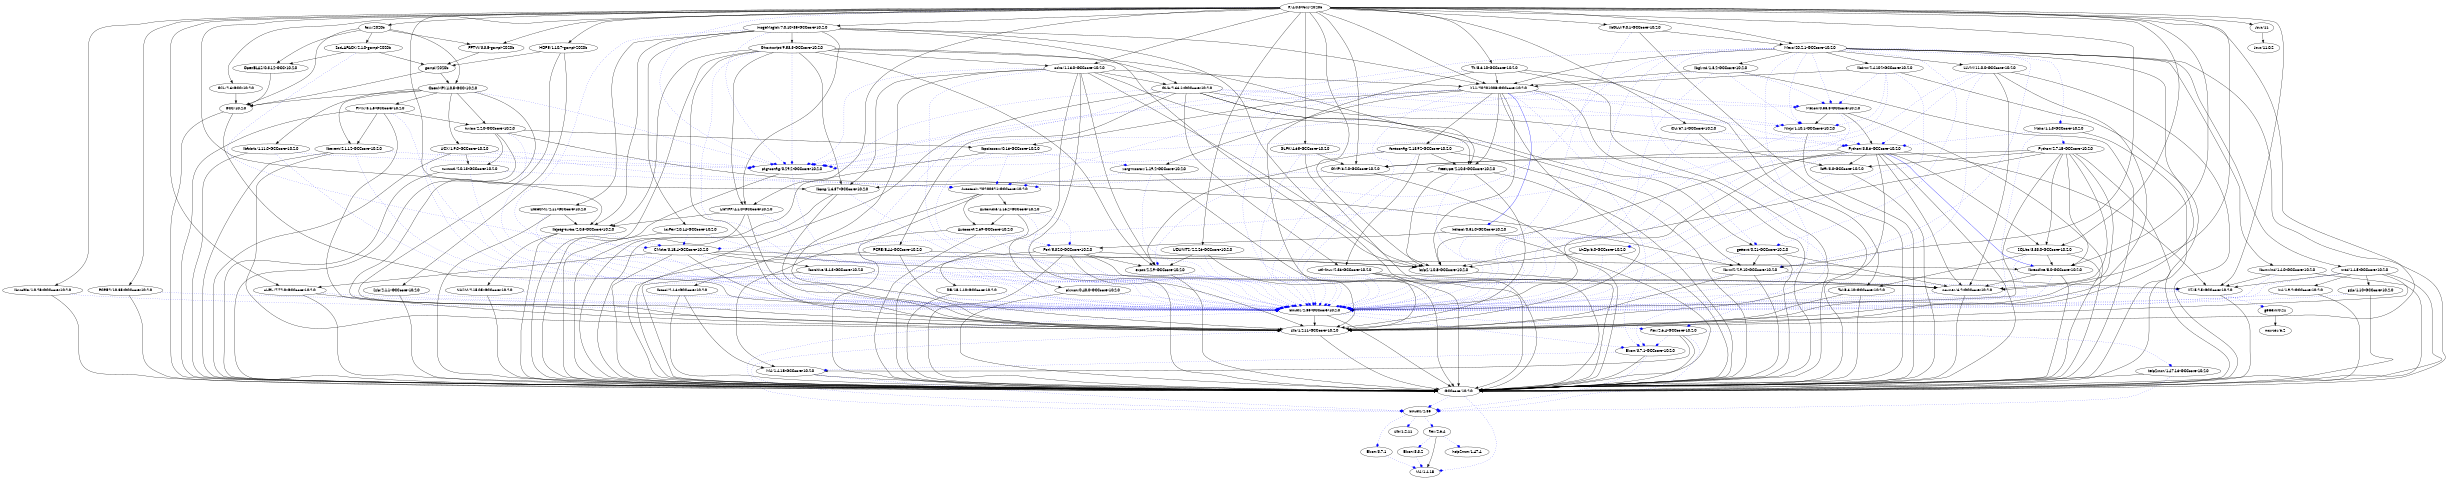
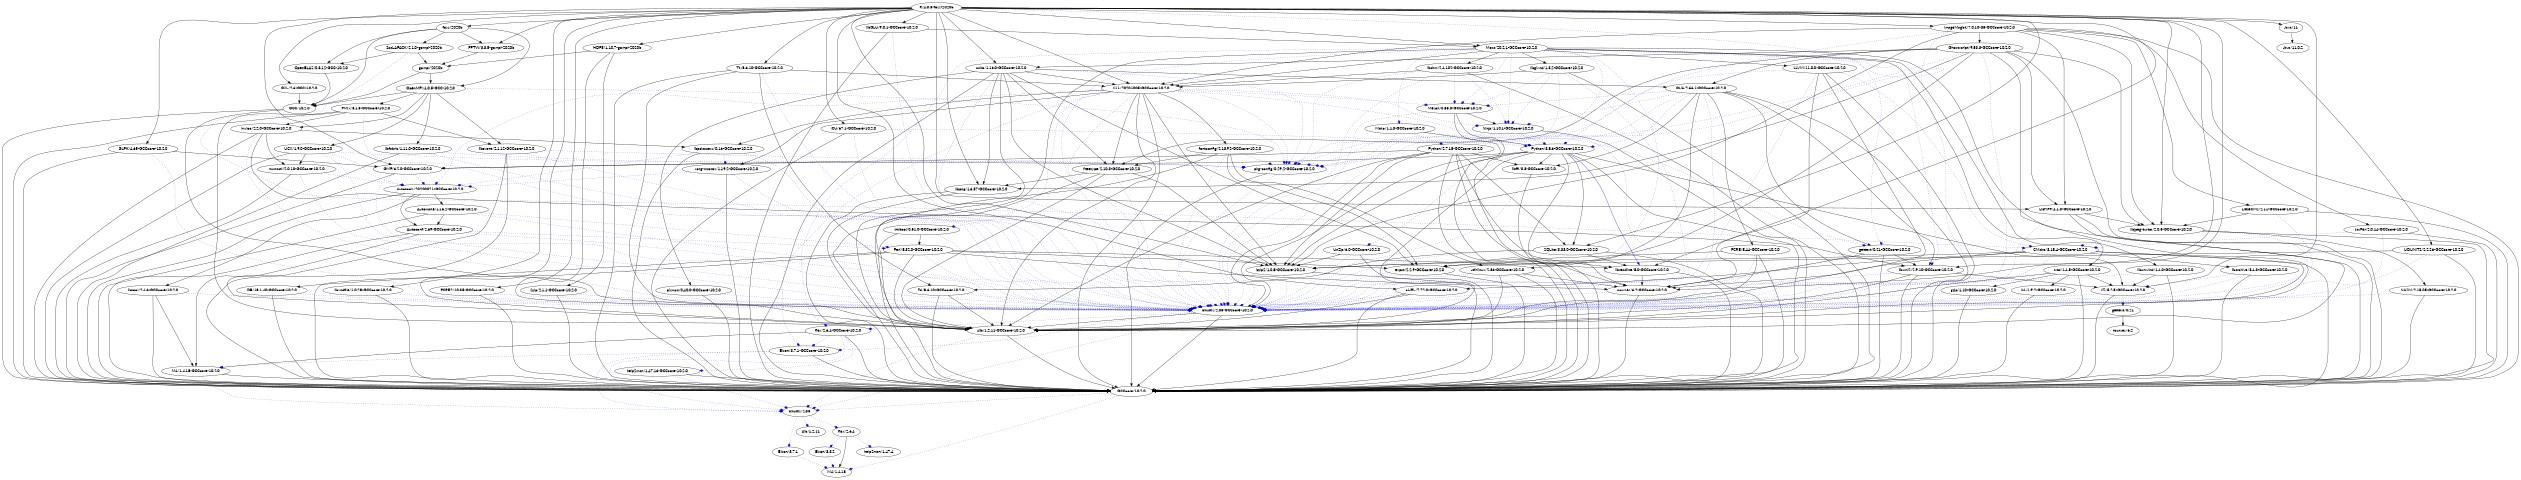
edge "X11/20201008-GCCcore-10.2.0" -> "intltool/0.51.0-GCCcore-10.2.0": style solid -> dotted
edge "Mesa/20.2.1-GCCcore-10.2.0" -> "Bison/3.7.1-GCCcore-10.2.0": removed
edge "OpenMPI/4.0.5-GCC-10.2.0" -> "zlib/1.2.11-GCCcore-10.2.0": removed
